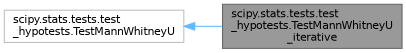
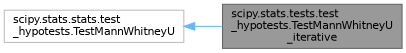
node "scipy.stats.tests.test _hypotests.TestMannWhitneyU": label "scipy.stats.tests.test _hypotests.TestMannWhitneyU" -> "scipy.stats.stats.test _hypotests.TestMannWhitneyU"
